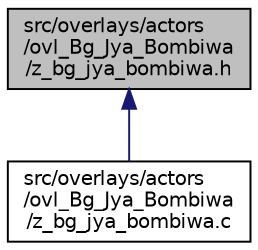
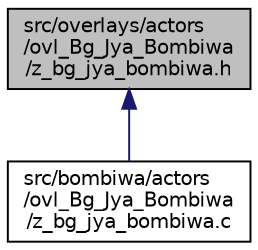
node "src/overlays/actors /ovl_Bg_Jya_Bombiwa /z_bg_jya_bombiwa.c": label "src/overlays/actors /ovl_Bg_Jya_Bombiwa /z_bg_jya_bombiwa.c" -> "src/bombiwa/actors /ovl_Bg_Jya_Bombiwa /z_bg_jya_bombiwa.c"
